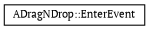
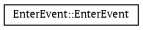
node "ADragNDrop::EnterEvent": label "ADragNDrop::EnterEvent" -> "EnterEvent::EnterEvent"
